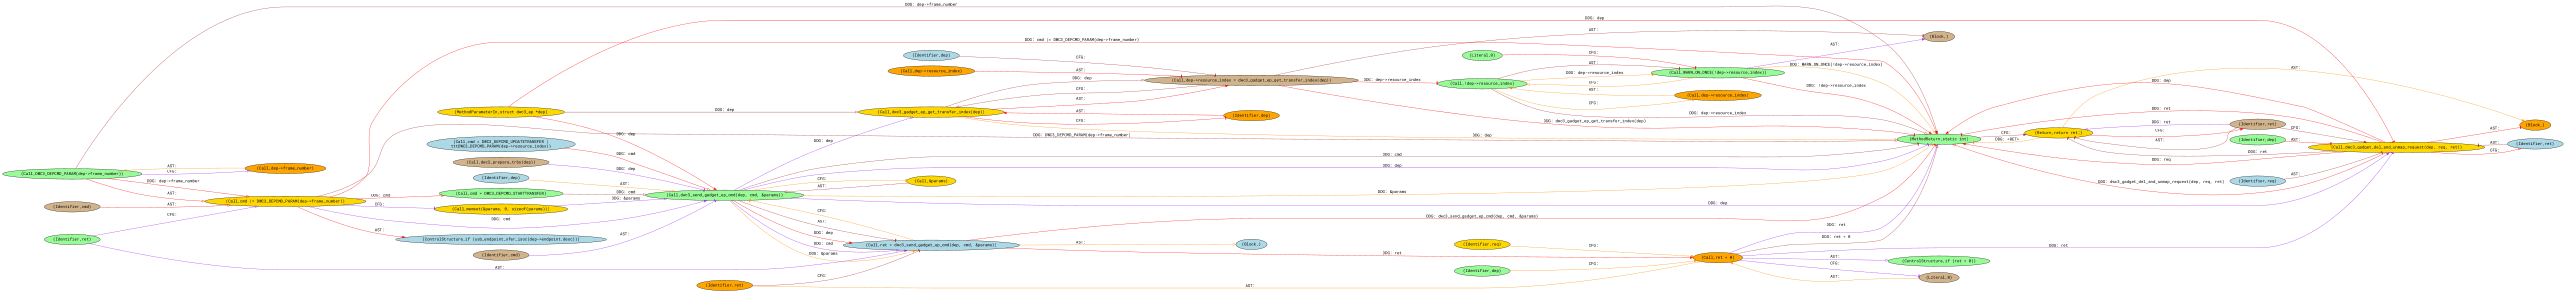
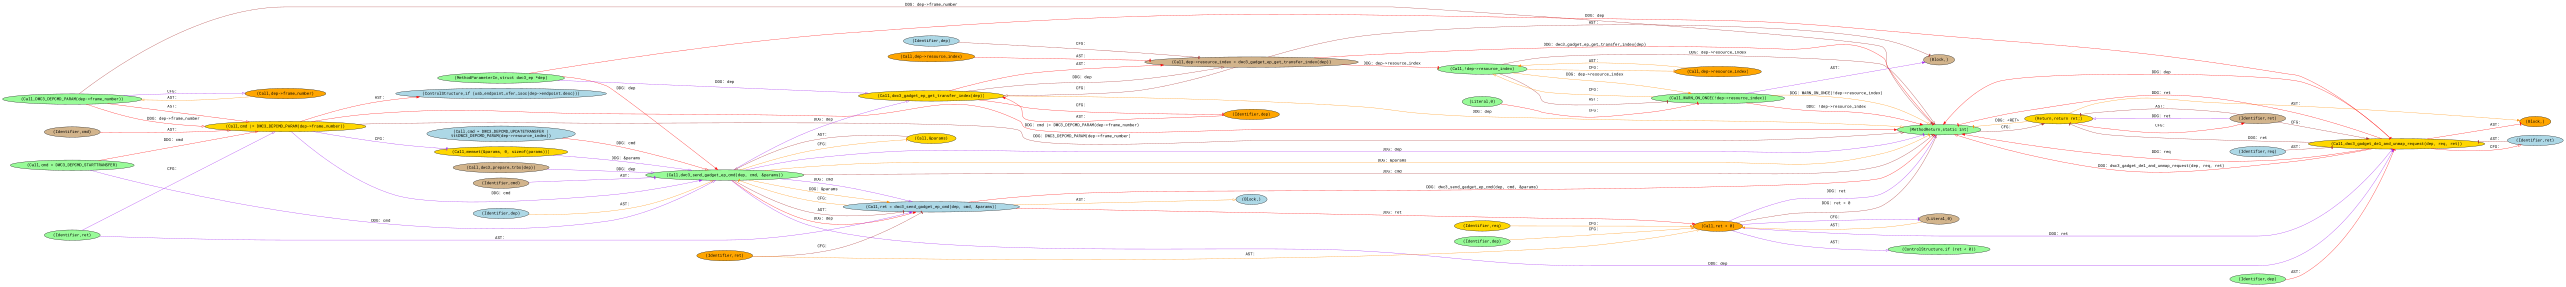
node "(MethodParameterIn,struct dwc3_ep *dep)": fillcolor gold -> palegreen
edge "(MethodParameterIn,struct dwc3_ep *dep)" -> "(Call,dwc3_gadget_ep_get_transfer_index(dep))": color brown -> purple
edge "(Call,dwc3_prepare_trbs(dep))" -> "(Call,dwc3_send_gadget_ep_cmd(dep, cmd, &params))": arrowhead tee -> onormal
edge "(Call,cmd = DWC3_DEPCMD_STARTTRANSFER)" -> "(Call,dwc3_send_gadget_ep_cmd(dep, cmd, &params))": color brown -> purple
edge "(Call,cmd |= DWC3_DEPCMD_PARAM(dep->frame_number))" -> "(Call,cmd = DWC3_DEPCMD_STARTTRANSFER)": reversed
